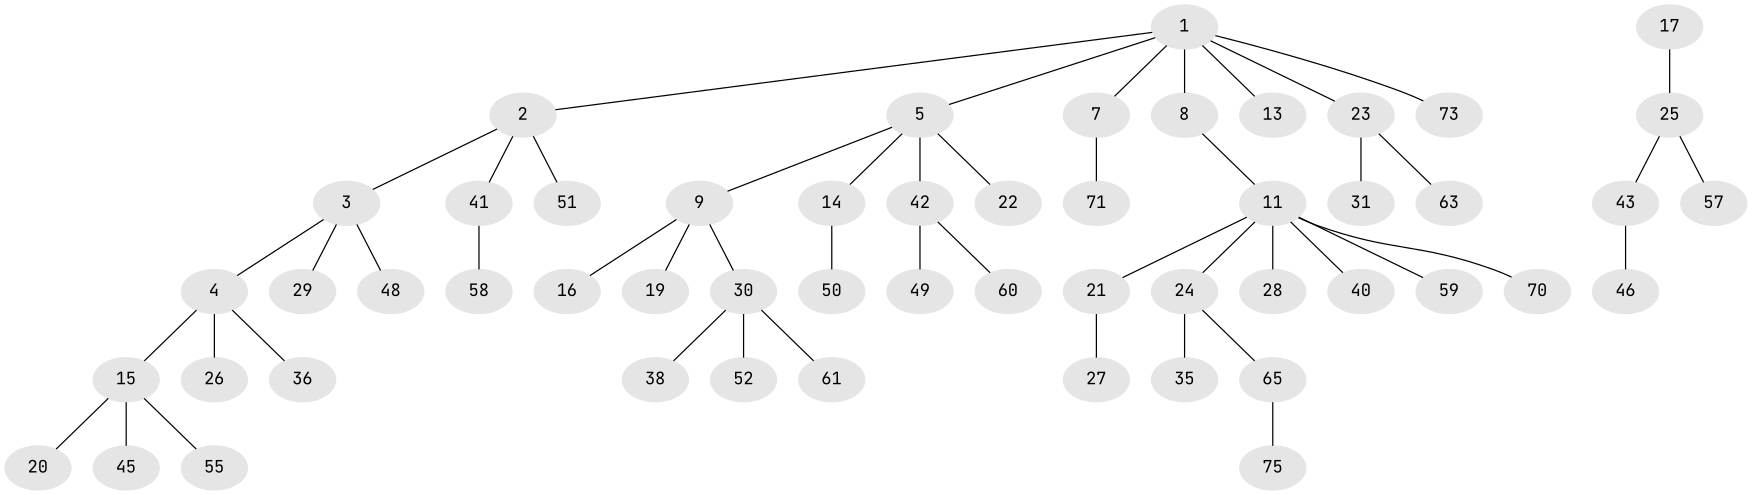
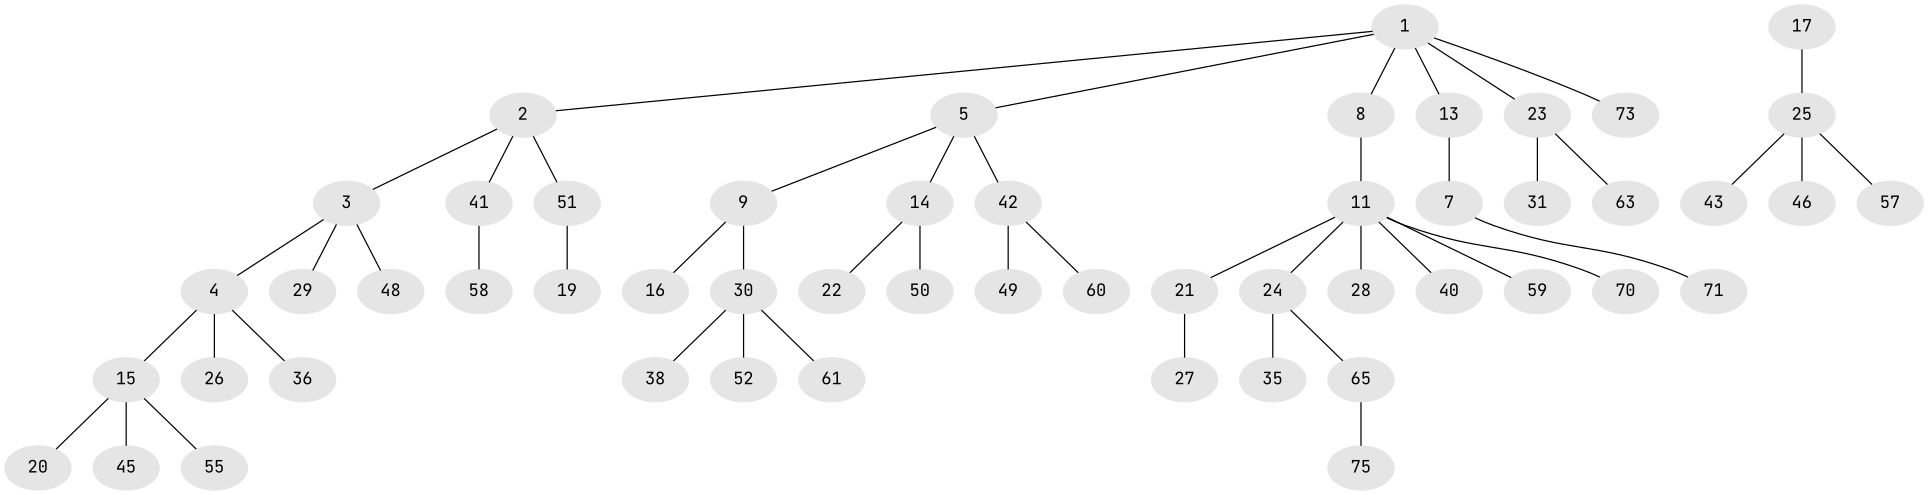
edge "1" -- "7": now "13" -- "7"
edge "5" -- "22": now "14" -- "22"
edge "9" -- "19": now "51" -- "19"
edge "43" -- "46": now "25" -- "46"
